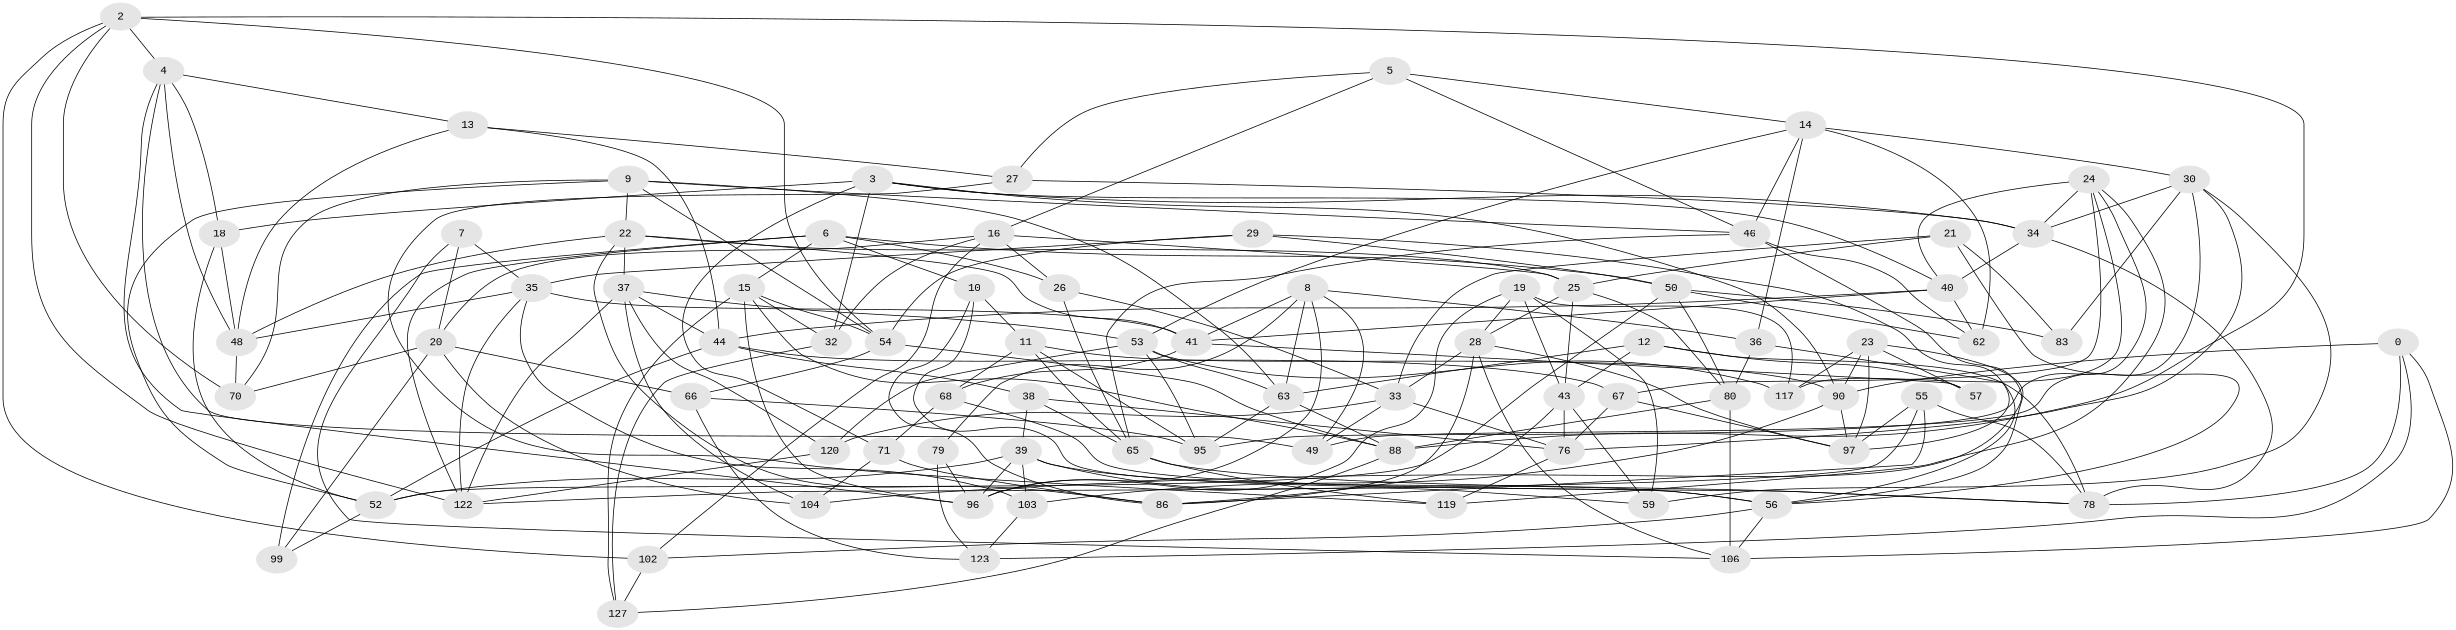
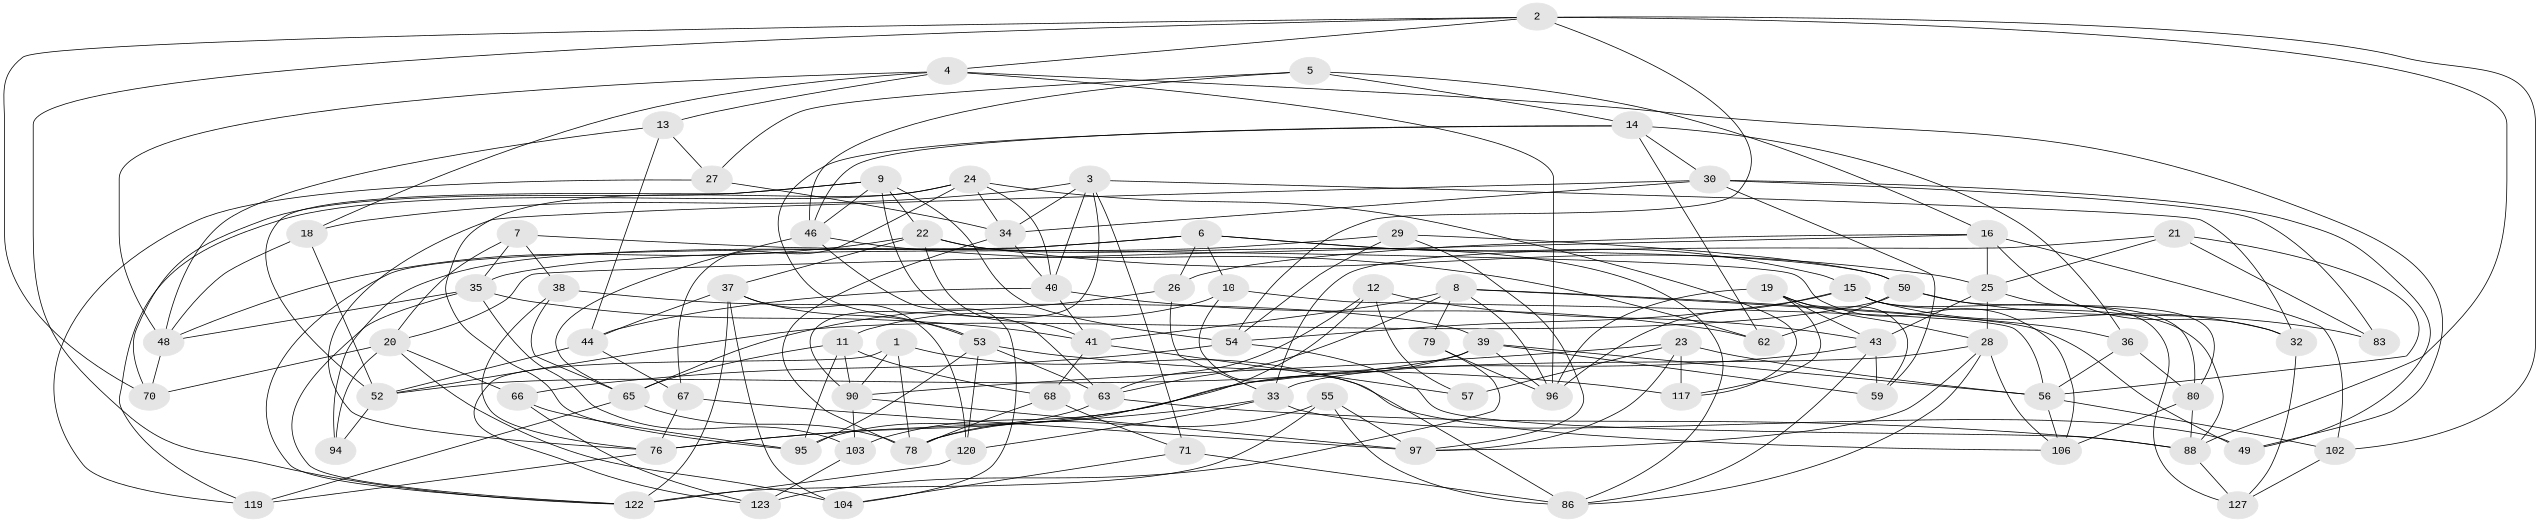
node "0": label "0" -> "1"
edge "44" -- "38": now "7" -- "38"
node "99": label "99" -> "94"
